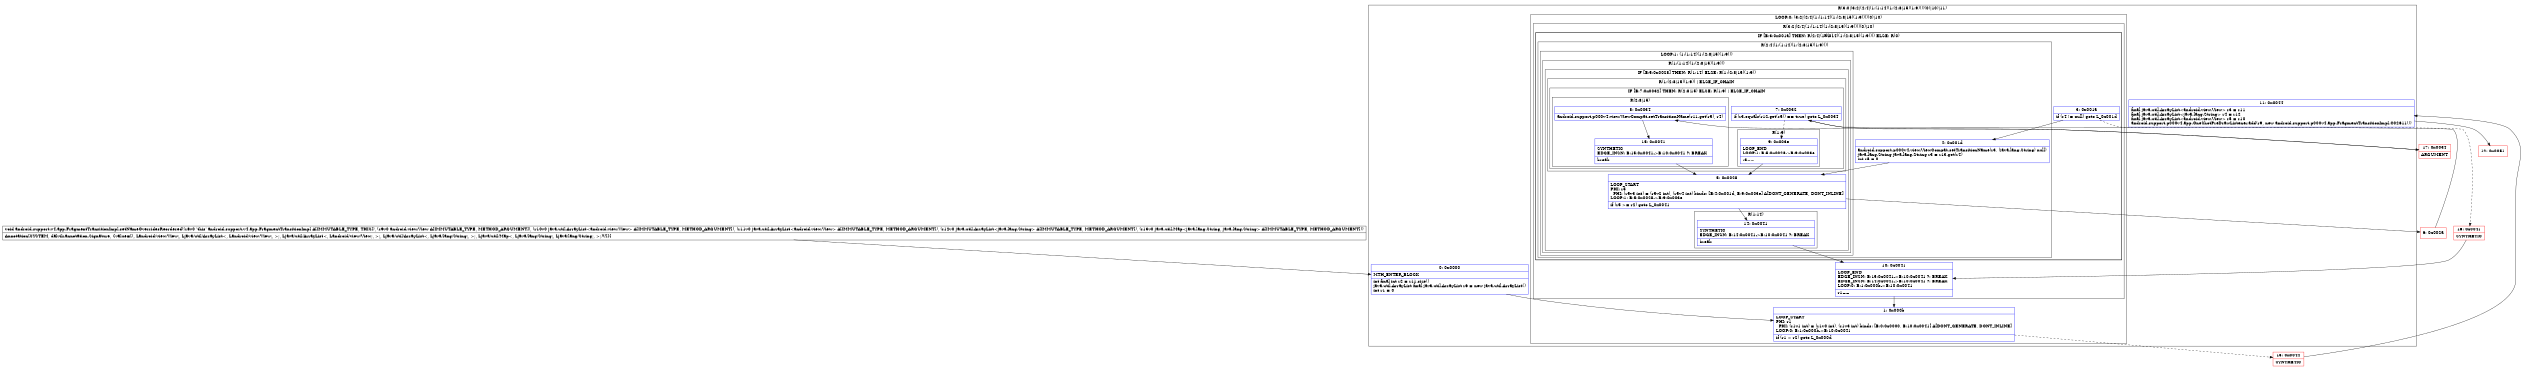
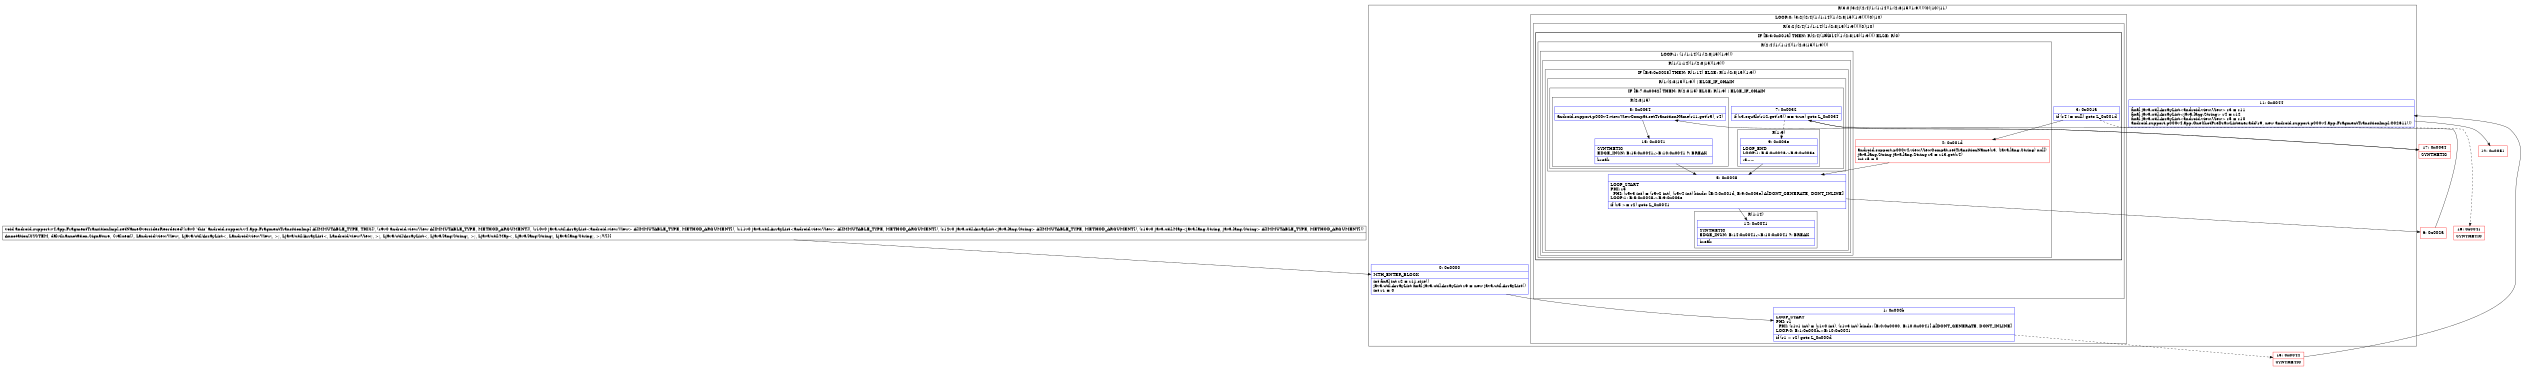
node "4: 0x001d": color blue -> red
node "17: 0x0034": text "ARGUMENT" -> "SYNTHETIC"
node "10: 0x0041": removed
